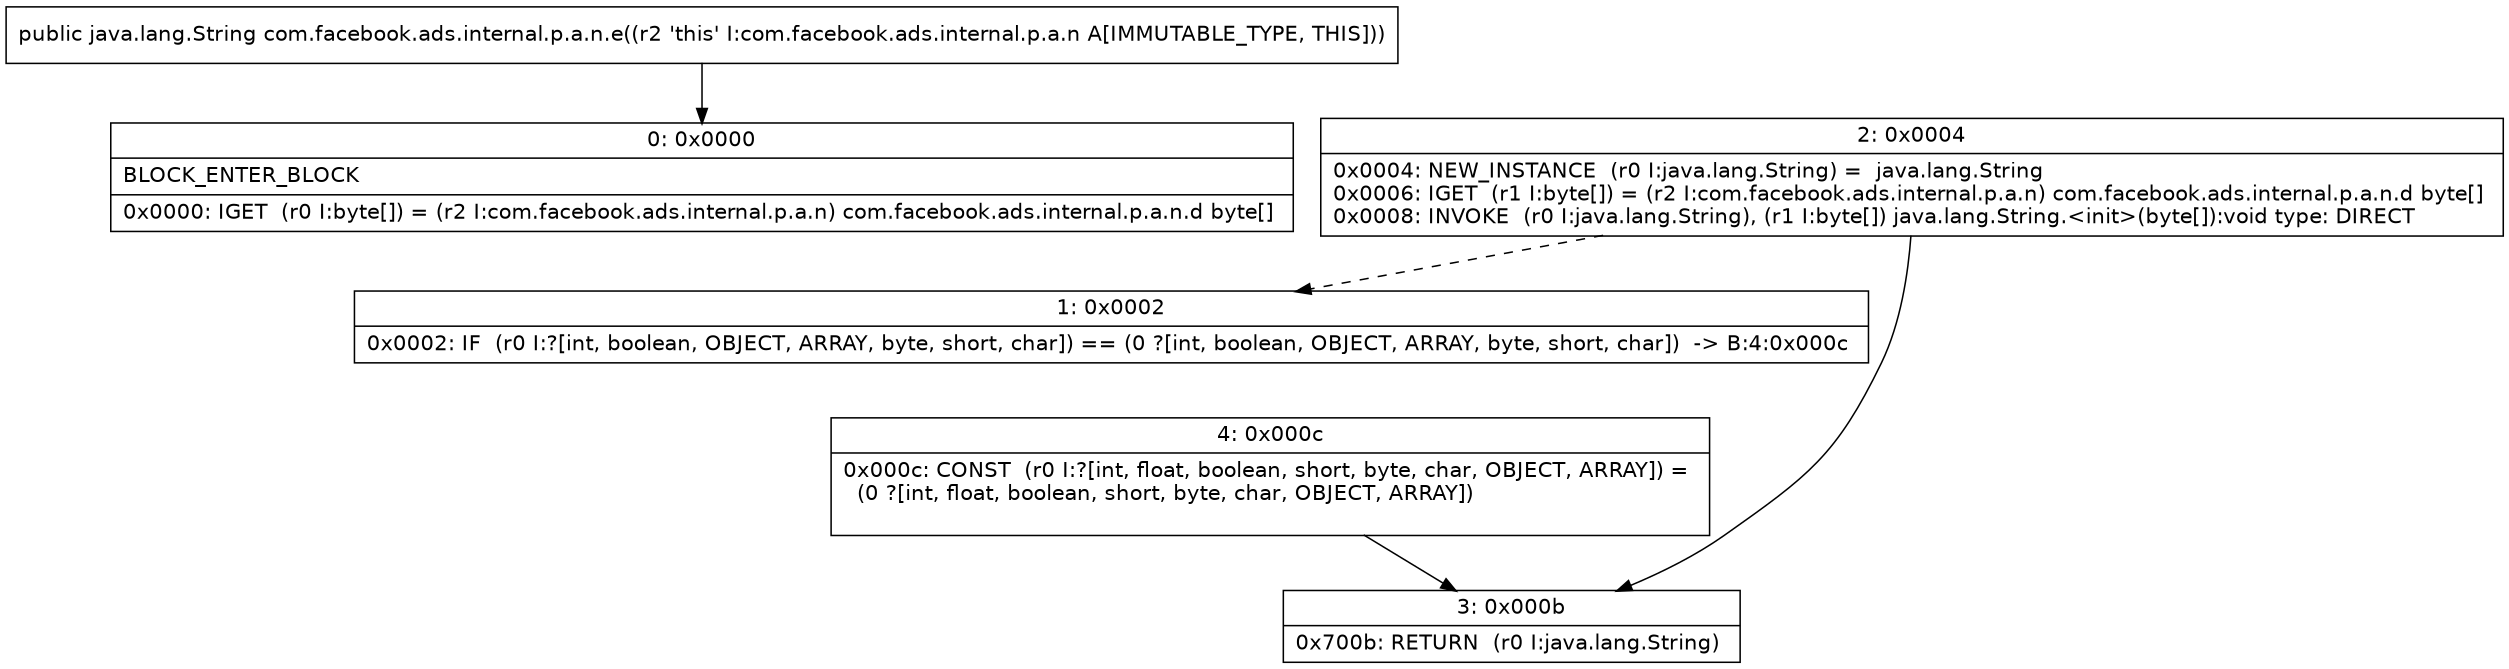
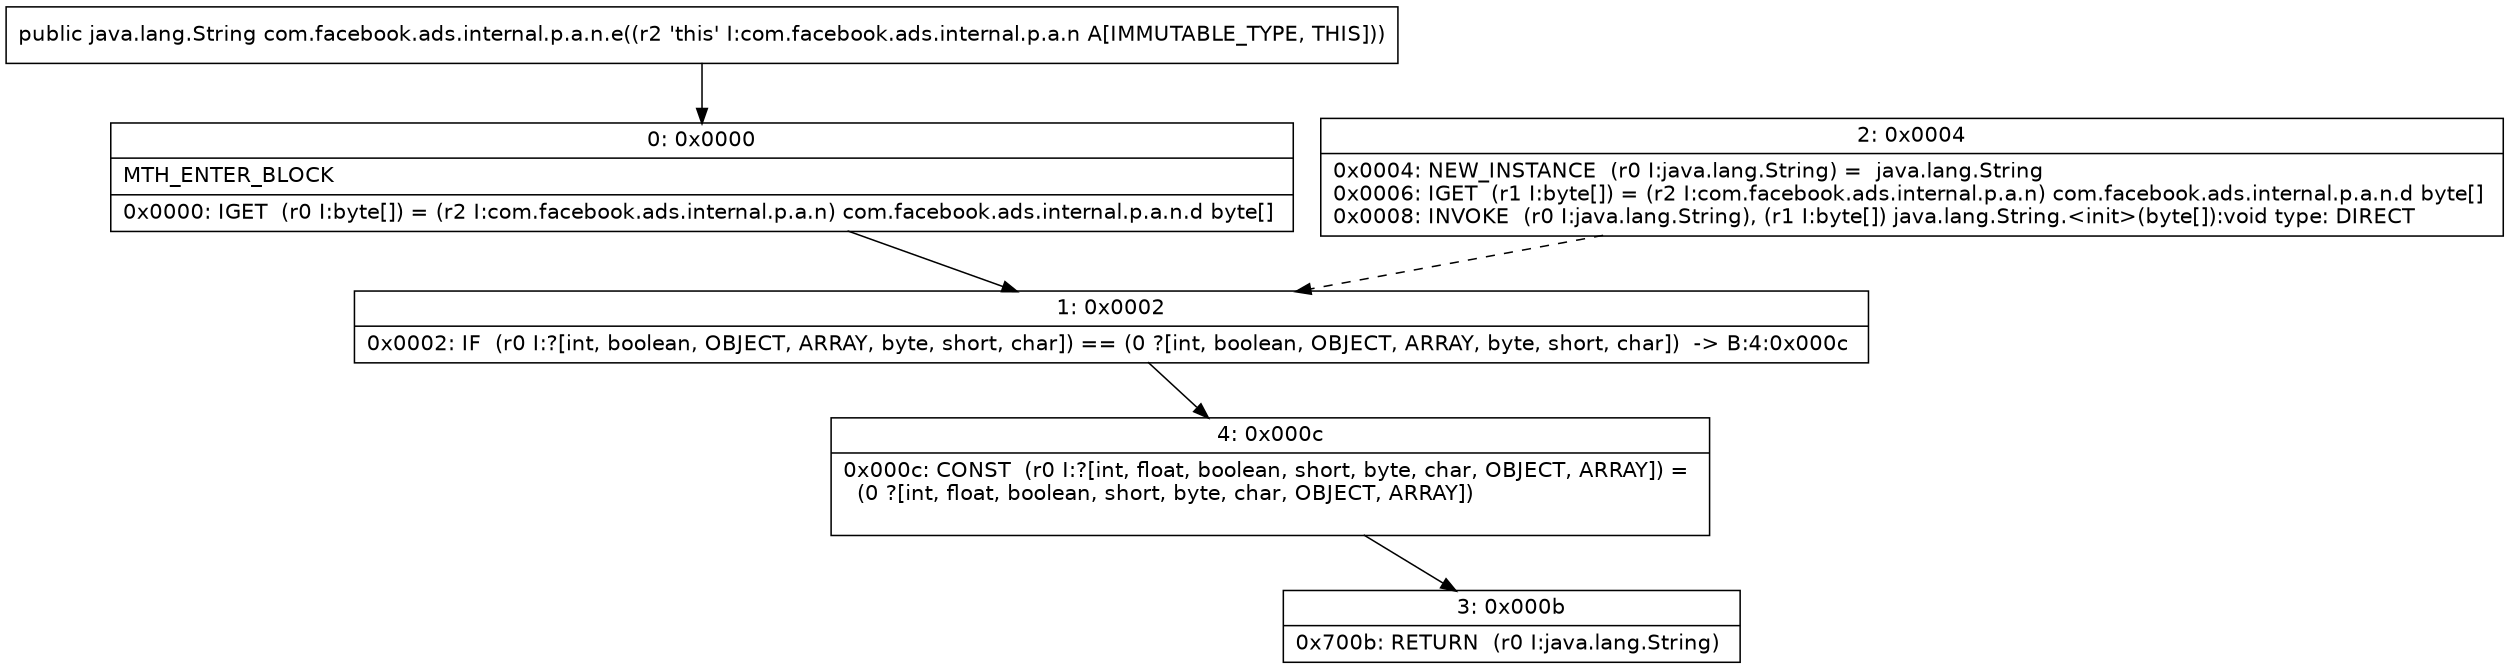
node "0: 0x0000": text "BLOCK_ENTER_BLOCK" -> "MTH_ENTER_BLOCK"
edge "0: 0x0000" -> "1: 0x0002": added
edge "1: 0x0002" -> "4: 0x000c": added
edge "2: 0x0004" -> "3: 0x000b": removed
